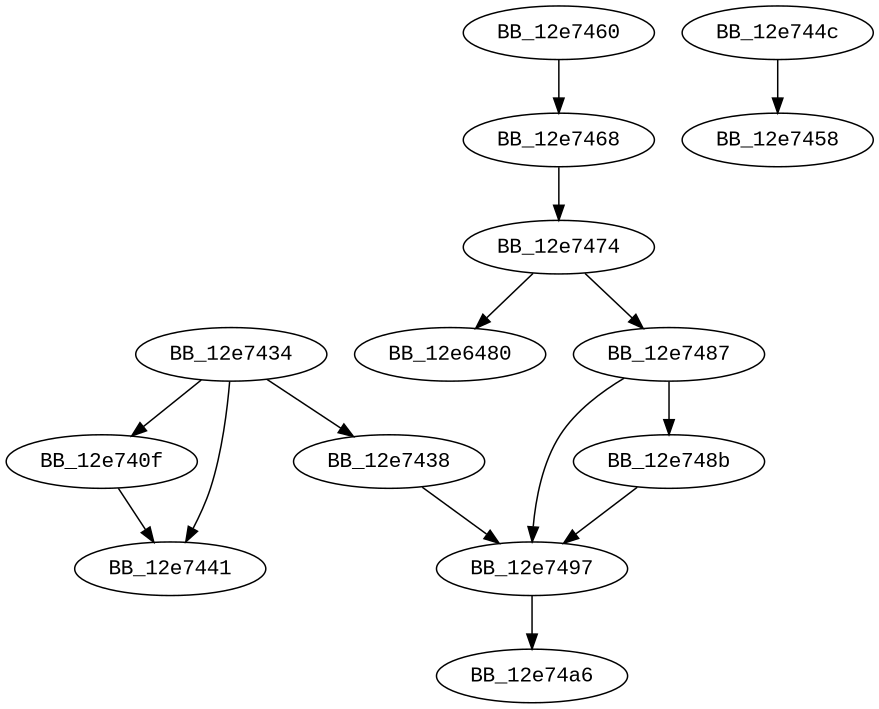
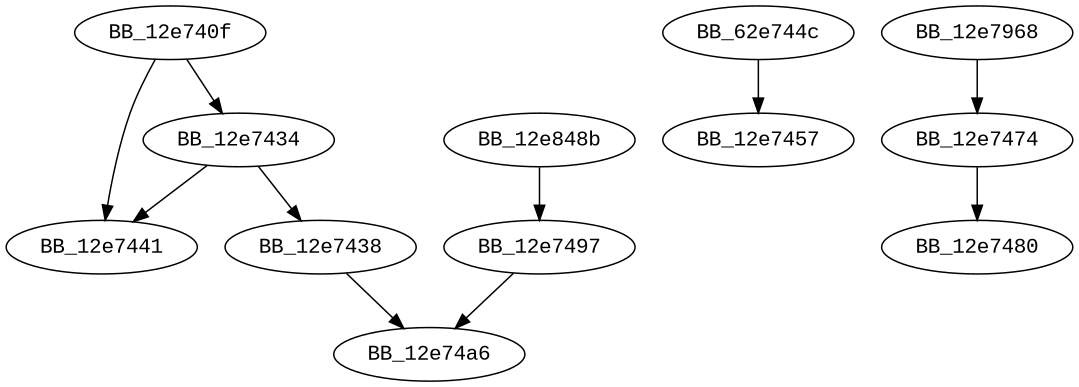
node "BB_12e7460": removed
node "BB_12e744c": label "BB_12e744c" -> "BB_62e744c"
node "BB_12e7468": label "BB_12e7468" -> "BB_12e7968"
node "BB_12e7458": label "BB_12e7458" -> "BB_12e7457"
node "BB_12e6480": label "BB_12e6480" -> "BB_12e7480"
node "BB_12e7487": removed
edge "BB_12e7434" -> "BB_12e740f": reversed
node "BB_12e748b": label "BB_12e748b" -> "BB_12e848b"
edge "BB_12e7438" -> "BB_12e7497": now "BB_12e7438" -> "BB_12e74a6"
